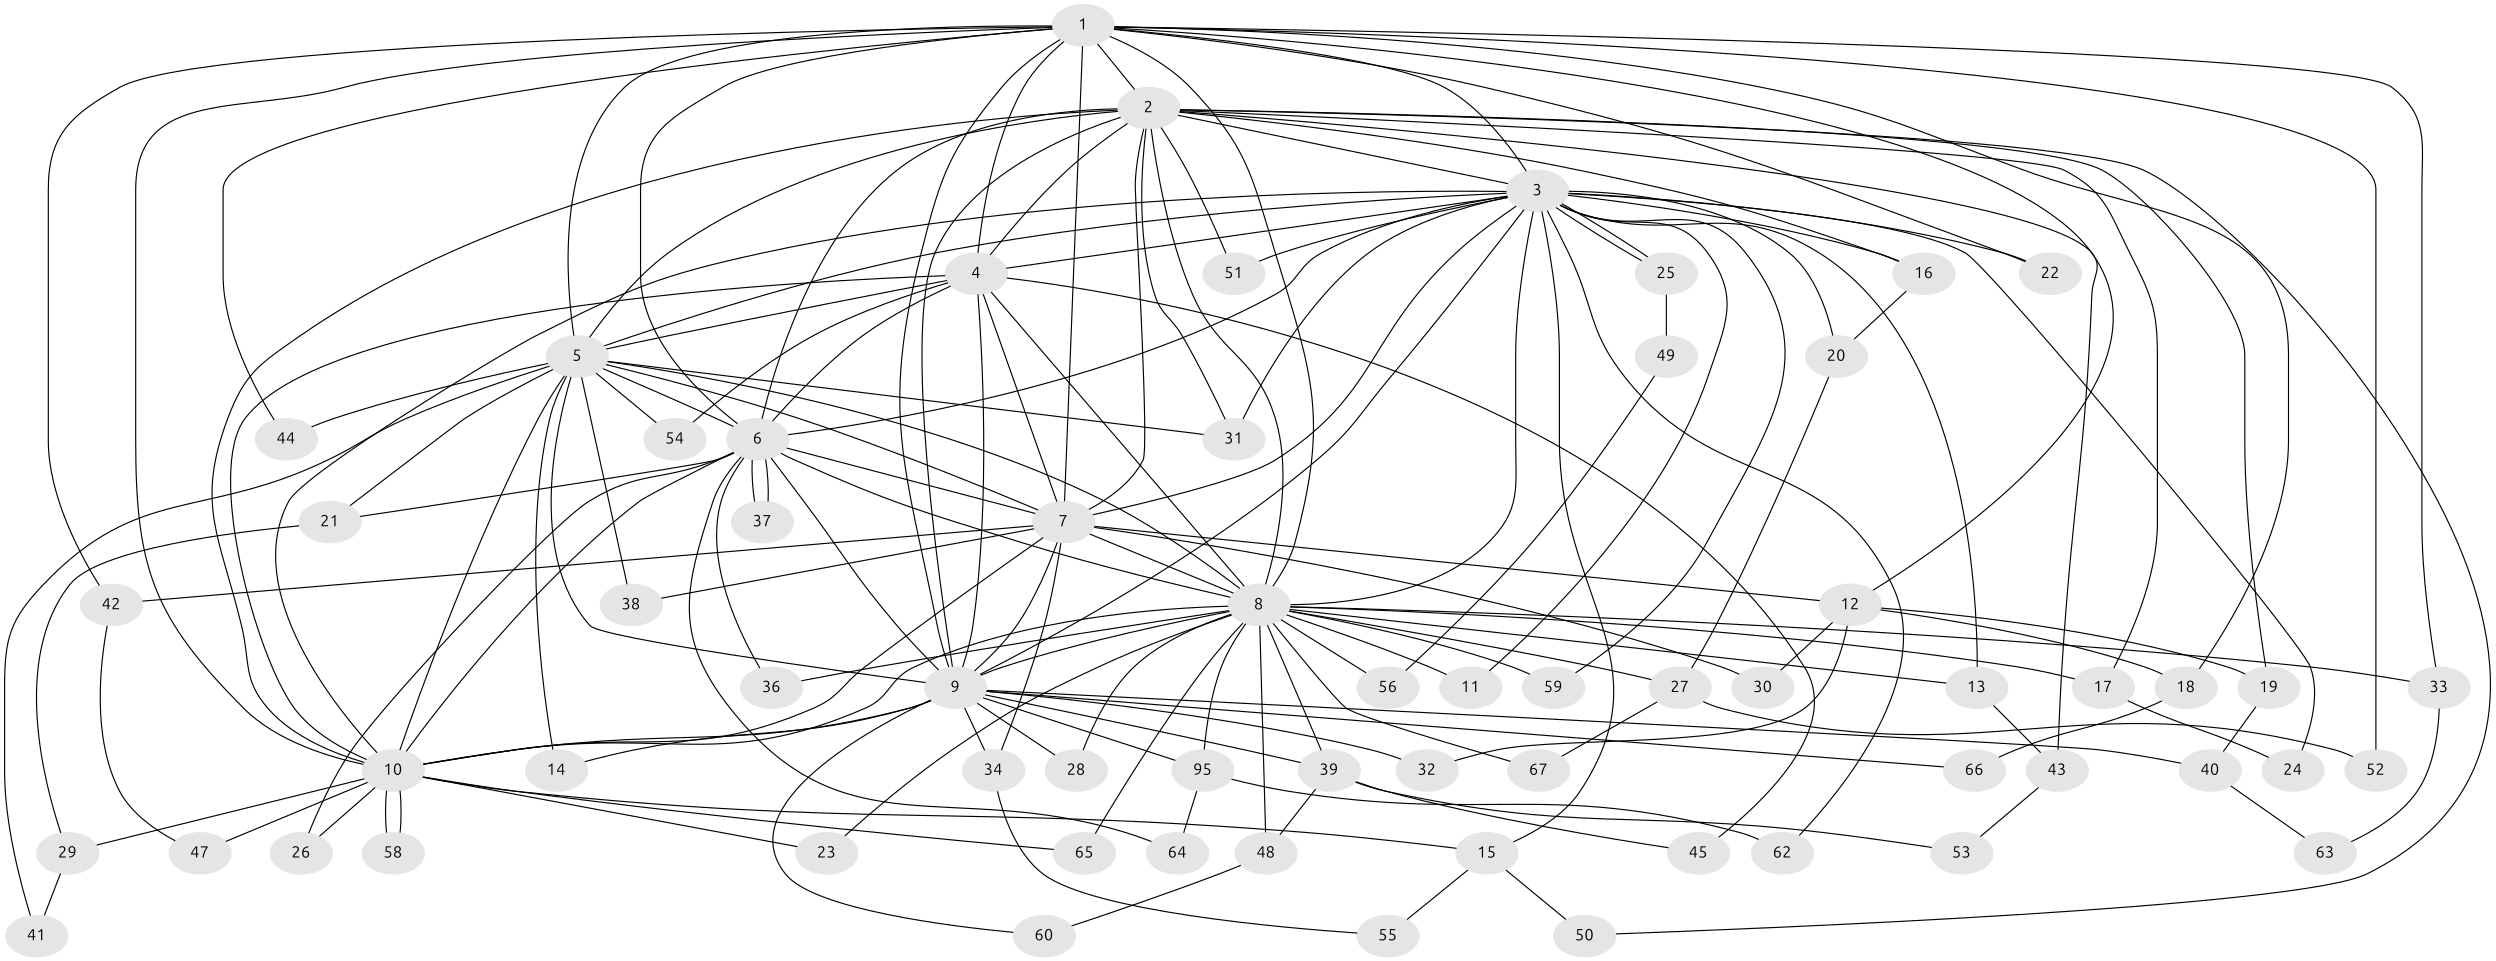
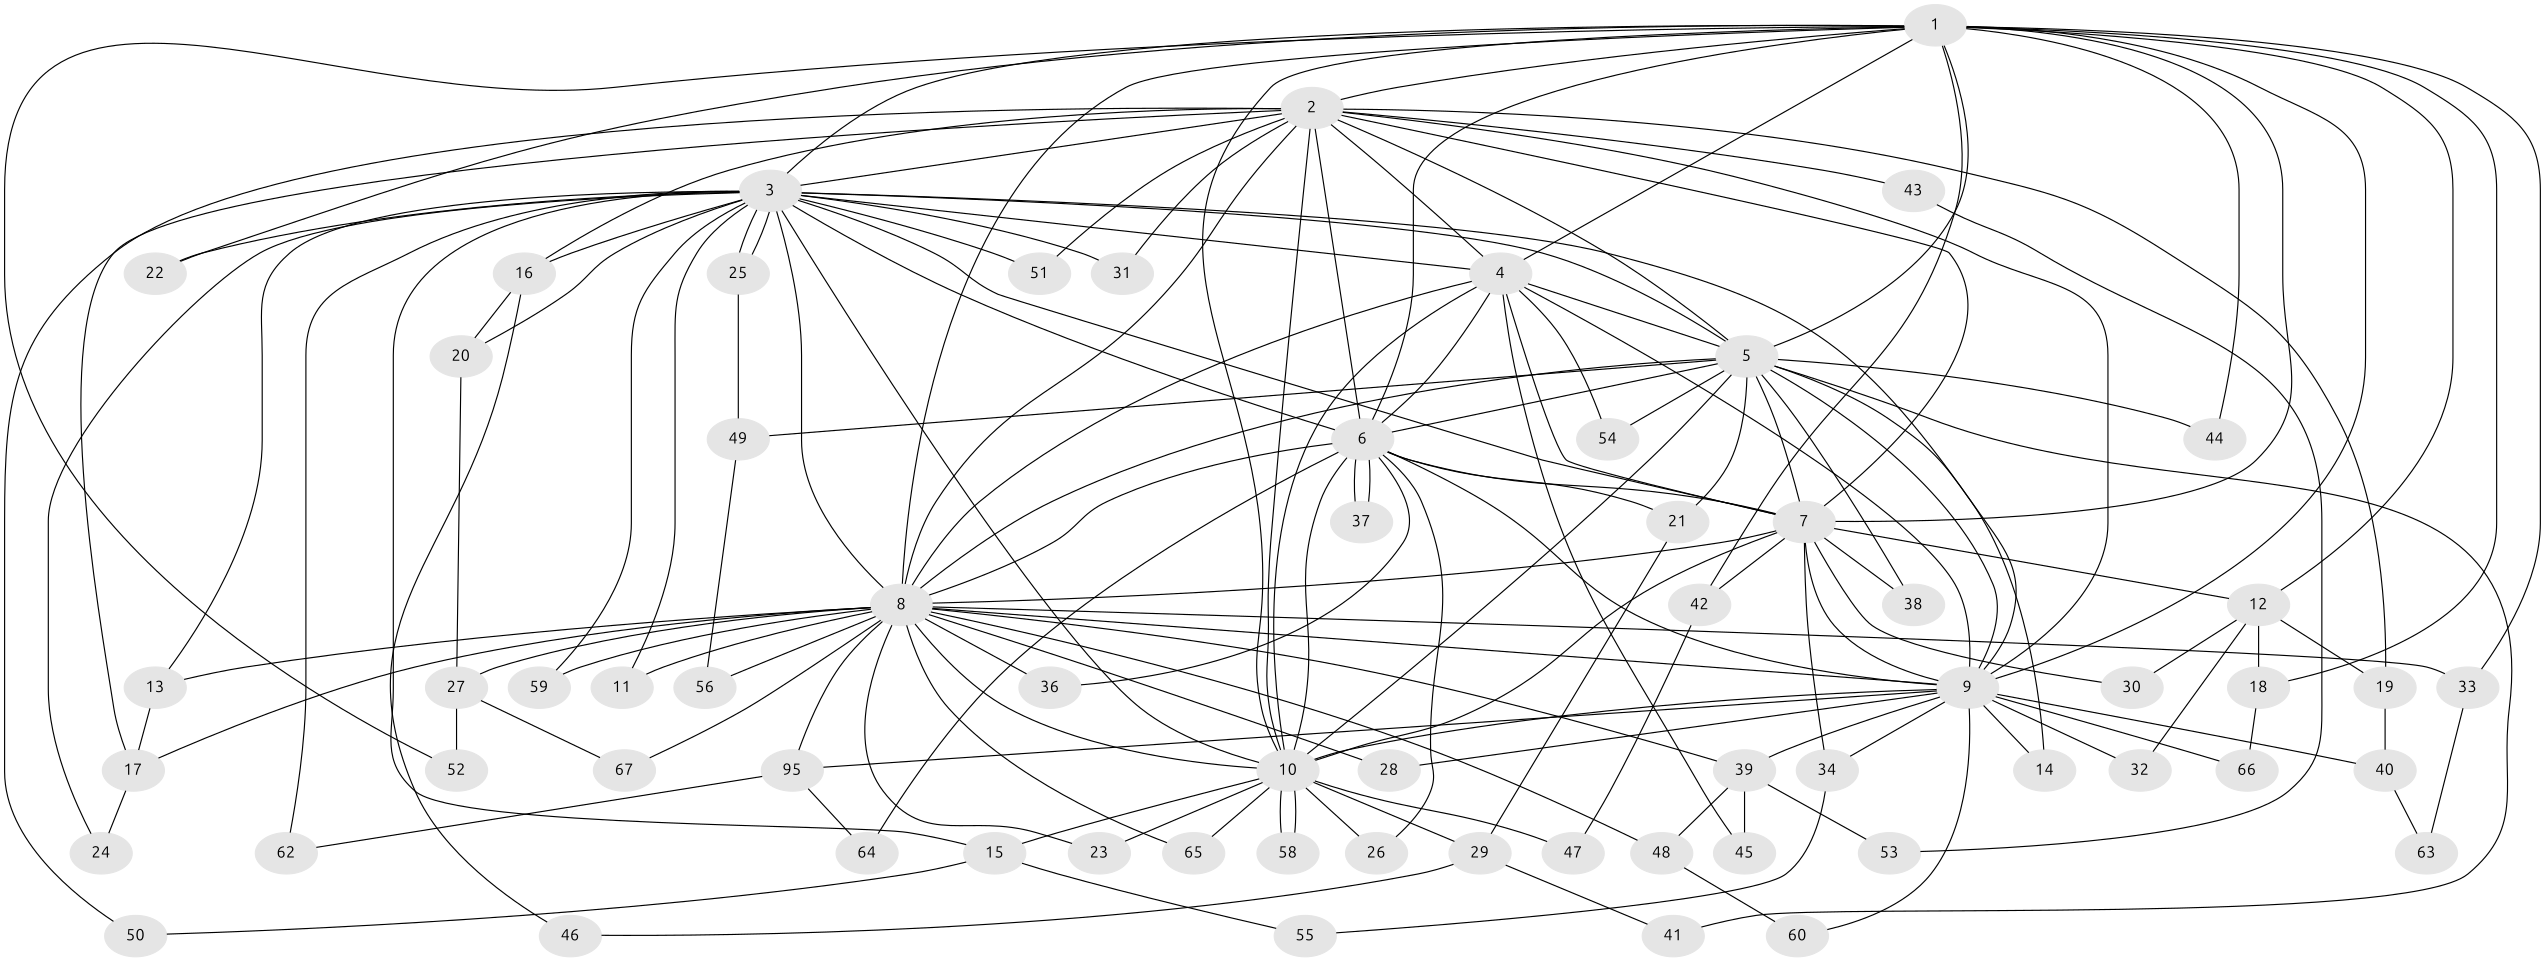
edge "5" -- "31": now "5" -- "49"
edge "13" -- "43": now "13" -- "17"
node "46": added
